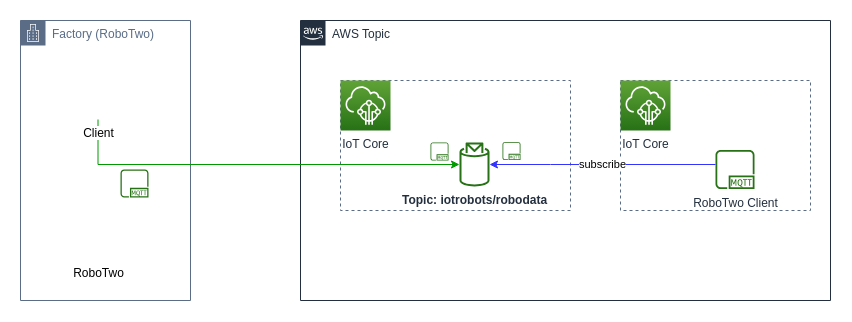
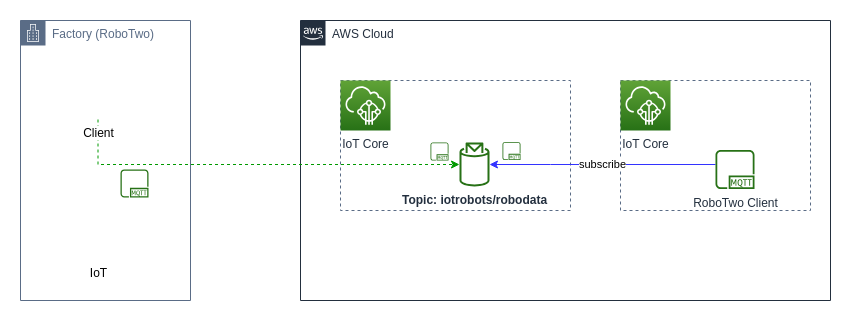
node "AWS Topic": label "AWS Topic" -> "AWS Cloud"
edge "Client" -> "Topic: iotrobots/robodata": style solid -> dashed
node "RoboTwo": label "RoboTwo" -> "IoT"
